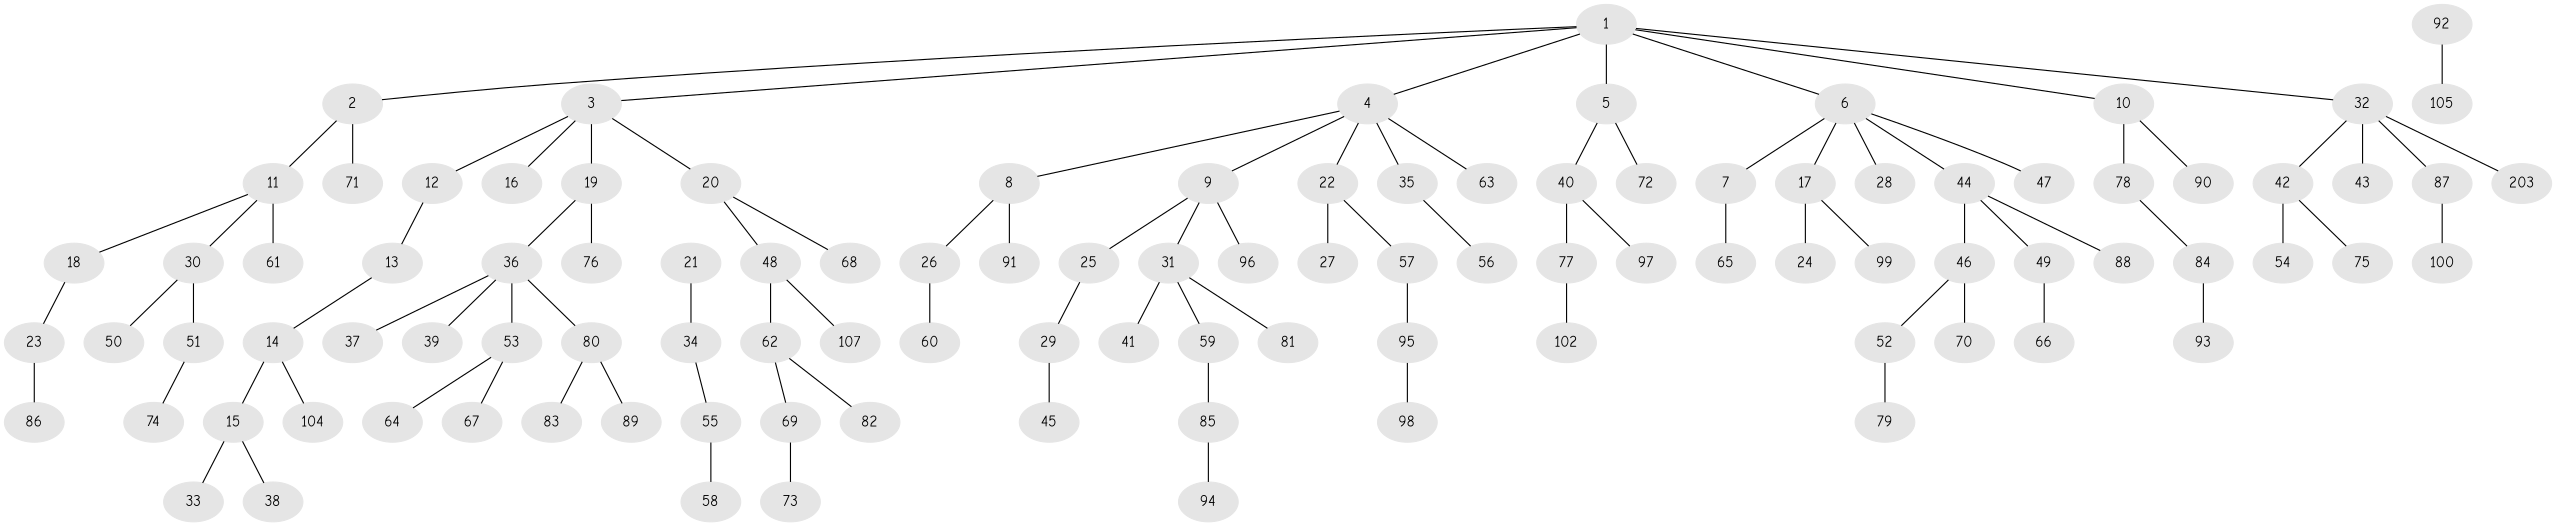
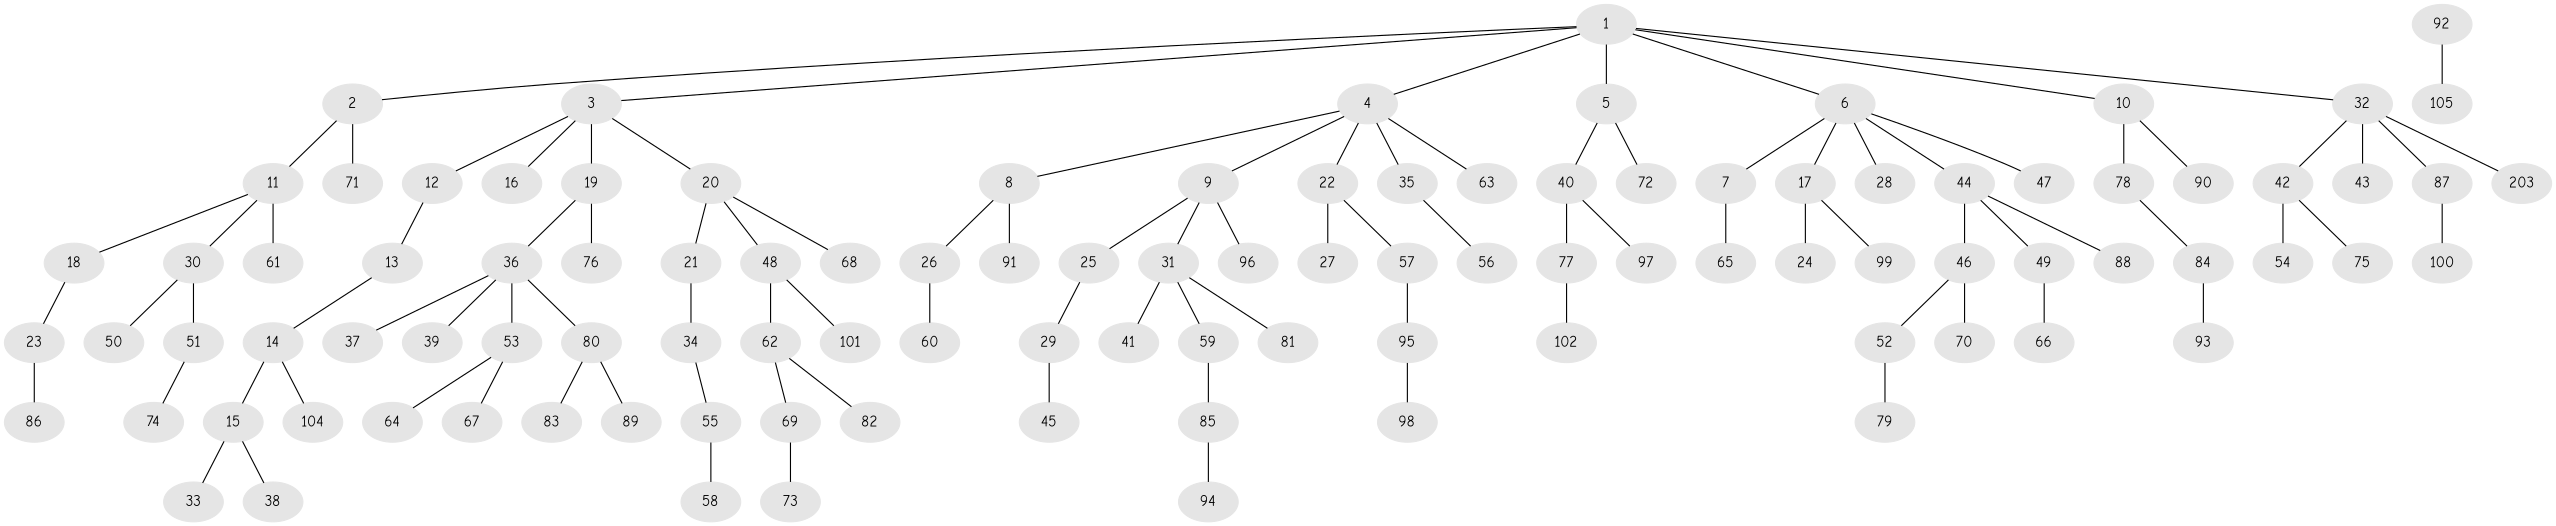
edge "20" -- "21": added
node "107": label "107" -> "101"
